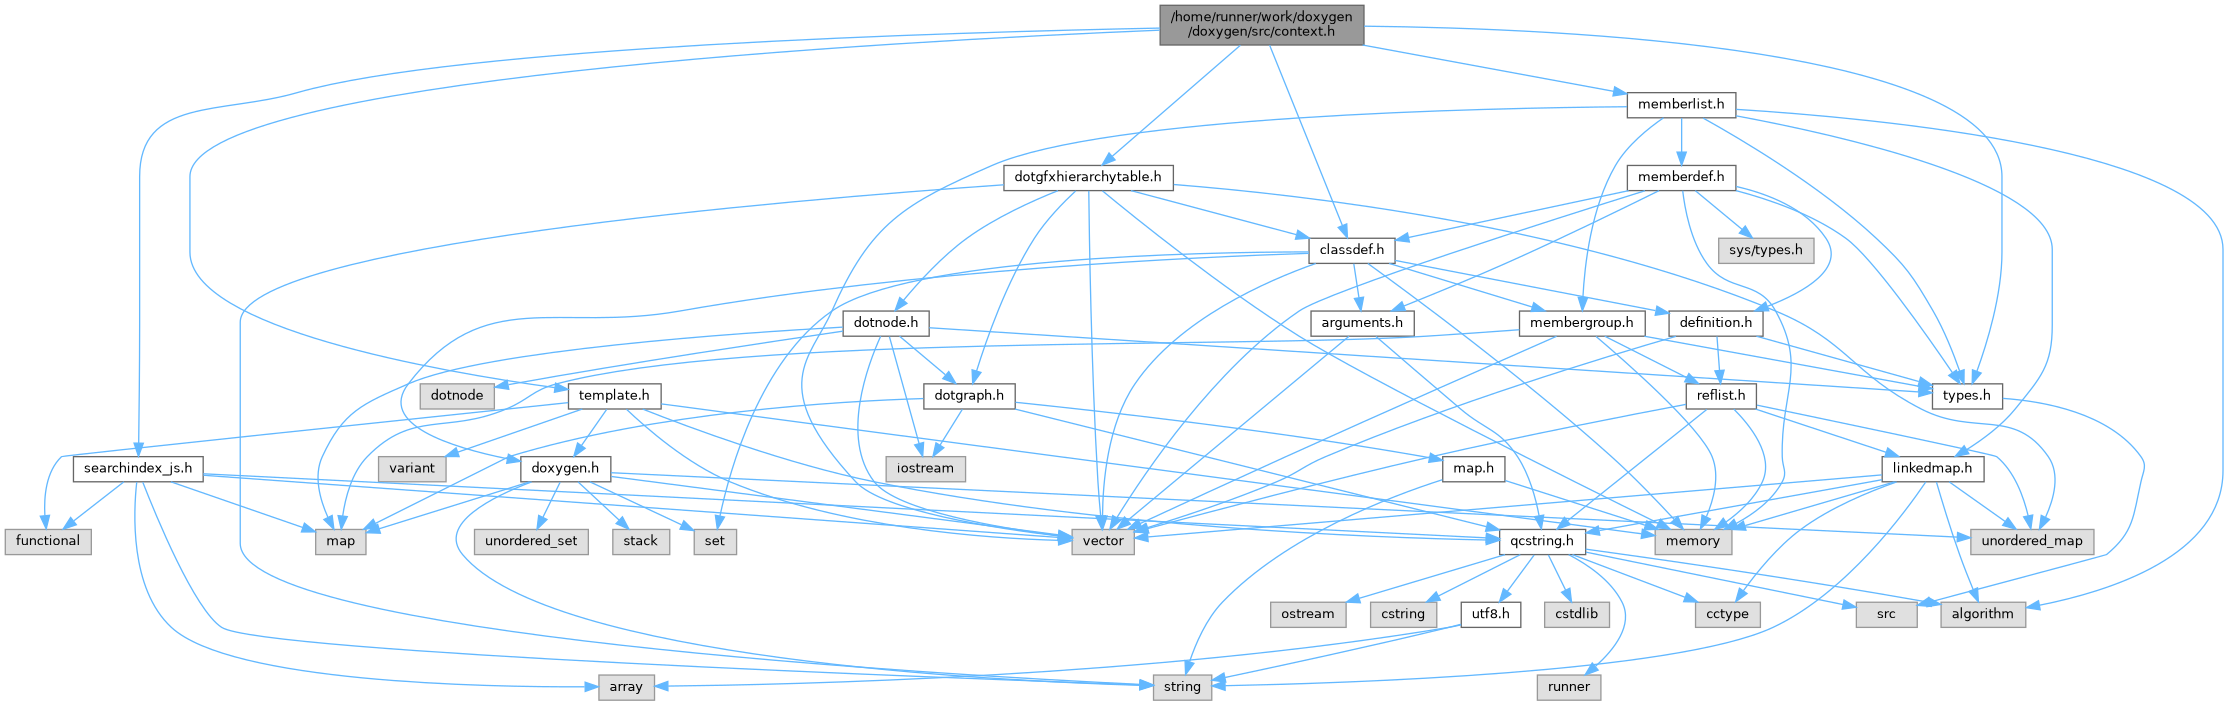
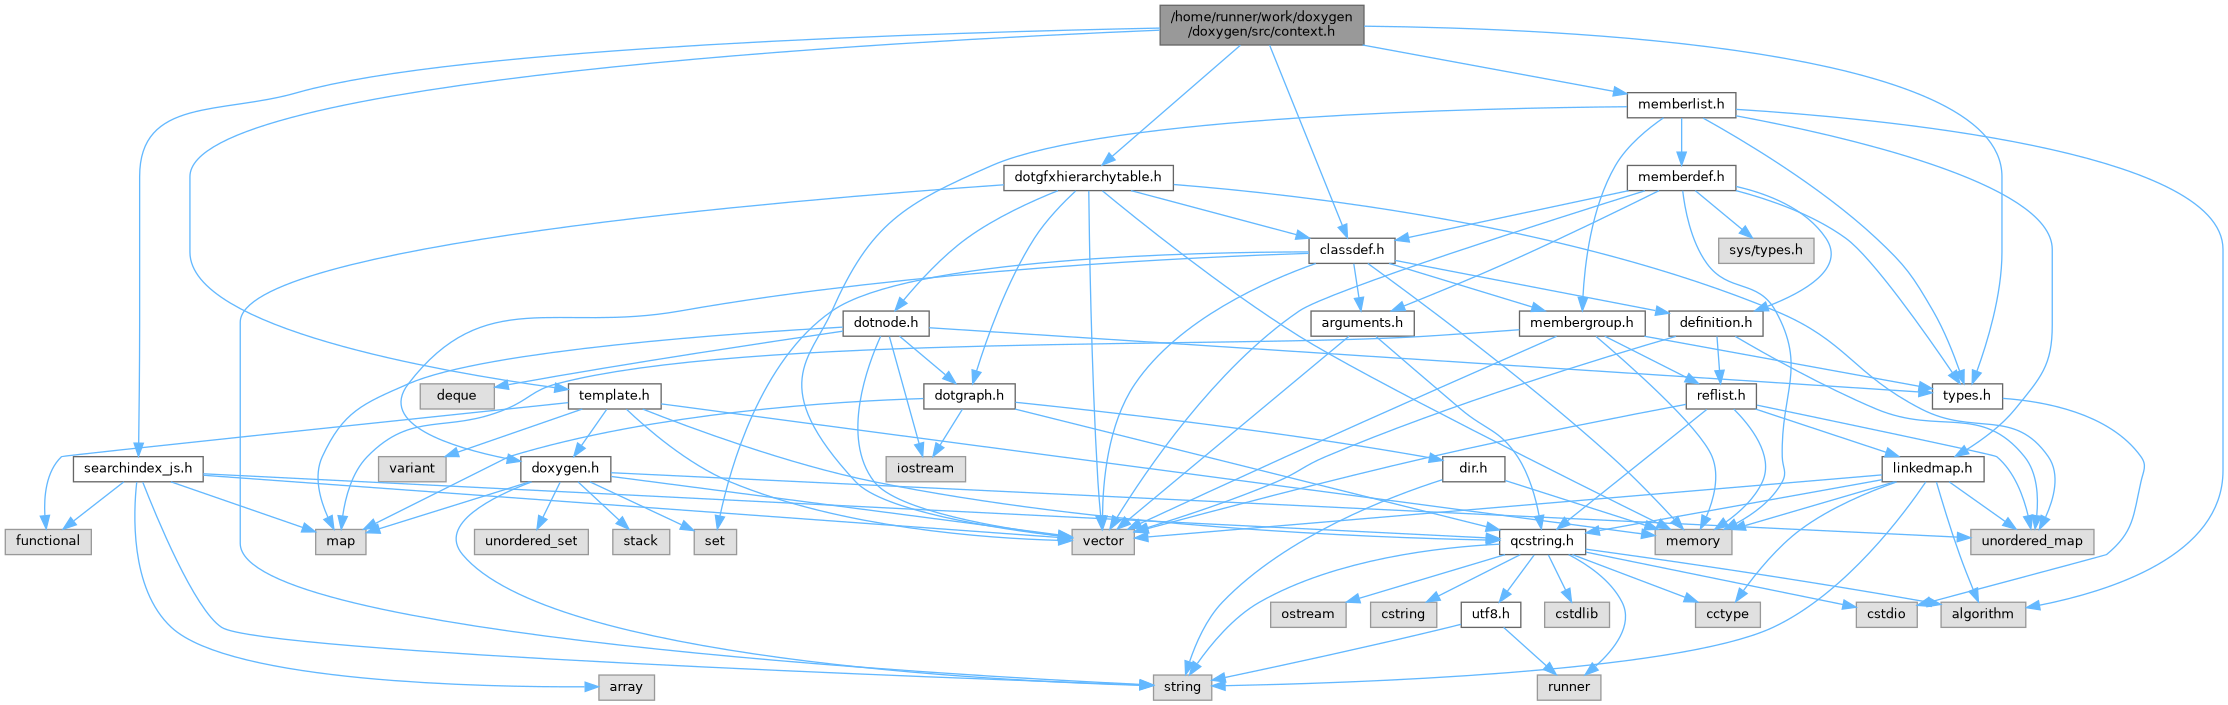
edge "definition.h" -> "types.h": now "definition.h" -> "unordered_map"
node "dotnode": label "dotnode" -> "deque"
node "map.h": label "map.h" -> "dir.h"
edge "qcstring.h" -> "string": added
node "src": label "src" -> "cstdio"
edge "utf8.h" -> "array": now "utf8.h" -> "runner"
